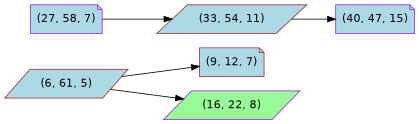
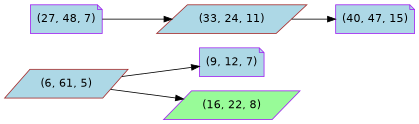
node "(27, 58, 7)": label "(27, 58, 7)" -> "(27, 48, 7)"
node "(33, 54, 11)": label "(33, 54, 11)" -> "(33, 24, 11)"
node "(9, 12, 7)": color brown -> purple
